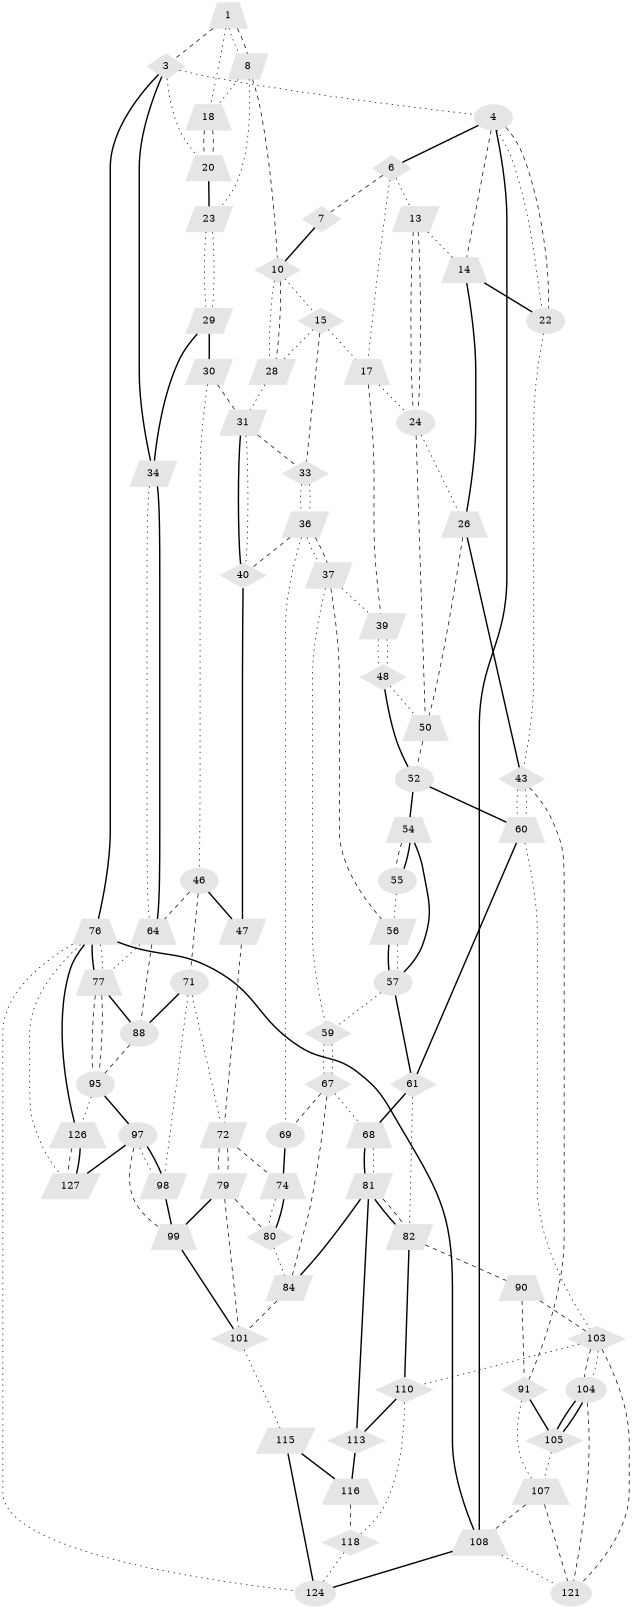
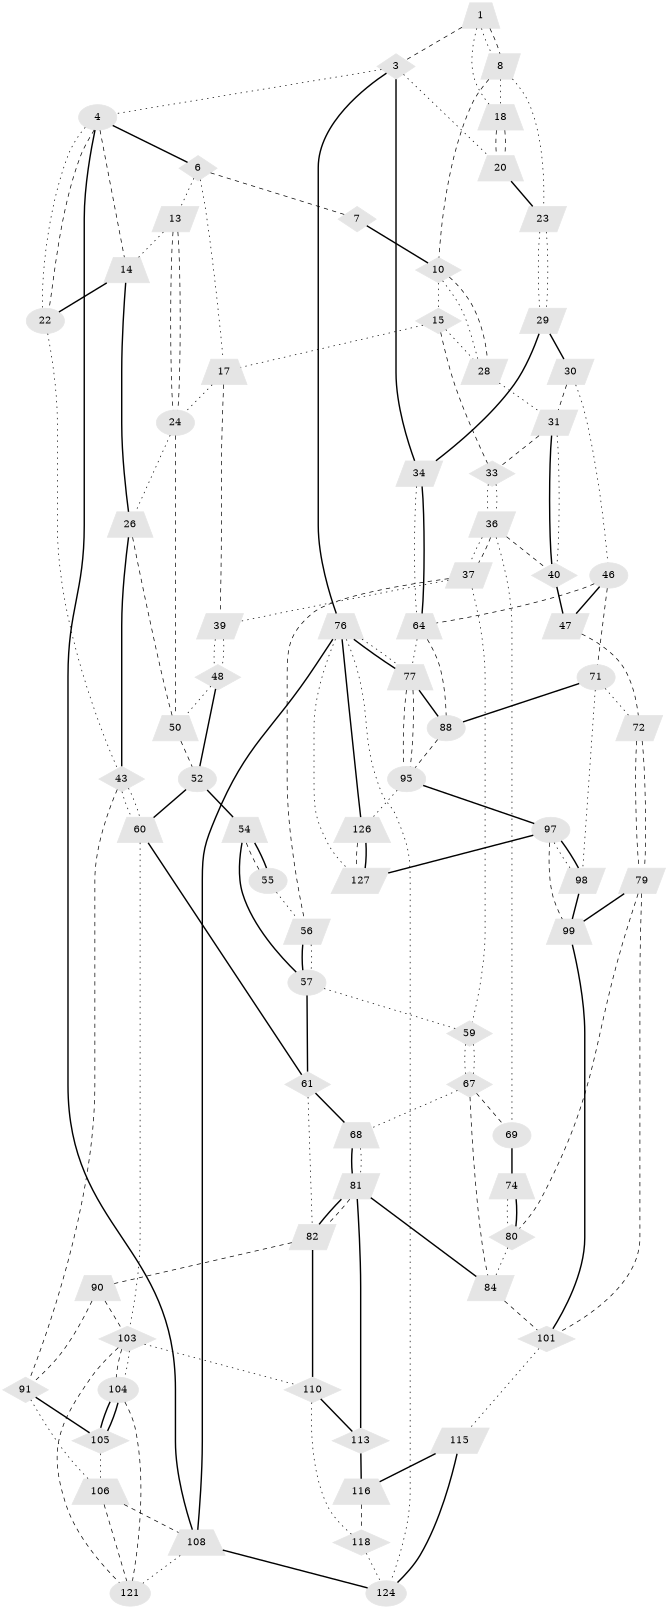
edge "72" -- "74": removed
node "107": label "107" -> "106"
